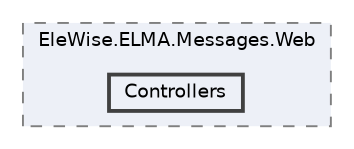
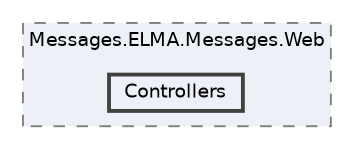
cluster "EleWise.ELMA.Messages.Web": label "EleWise.ELMA.Messages.Web" -> "Messages.ELMA.Messages.Web"
